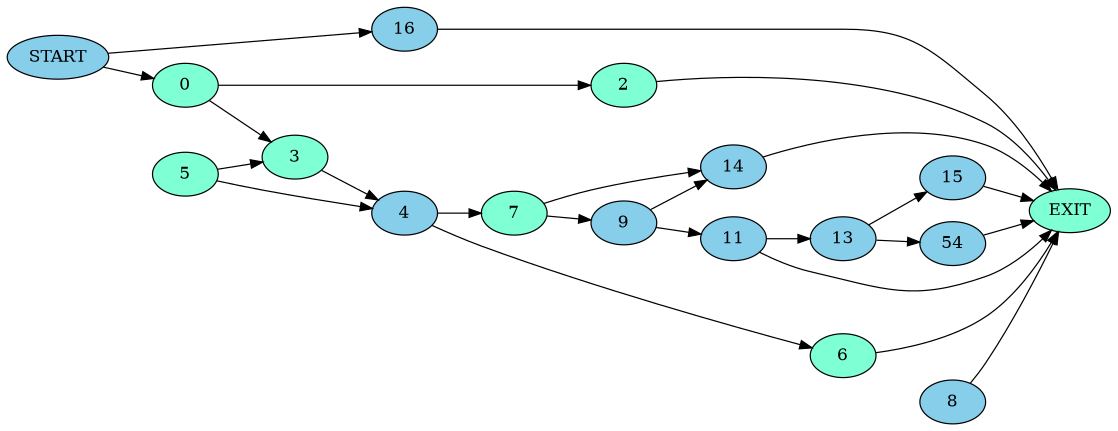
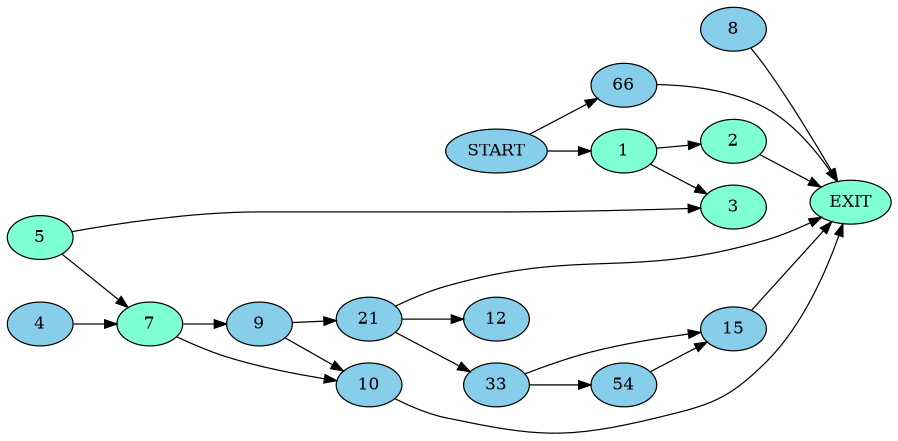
node "16": label "16" -> "66"
node "0": label "0" -> "1"
node "14": label "14" -> "10"
edge "3" -> "4": removed
edge "5" -> "4": now "5" -> "7"
edge "54" -> "EXIT": now "54" -> "15"
node "11": label "11" -> "21"
node "13": label "13" -> "33"
node "12": added
node "6": removed
